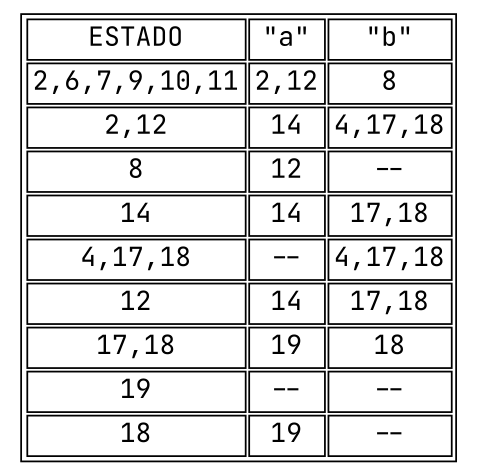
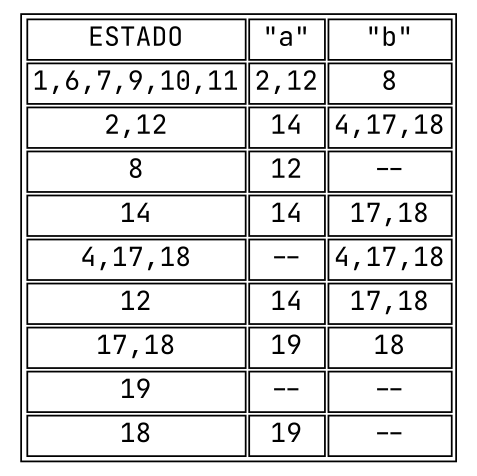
node "ESTADO": text "2,6,7,9,10,11" -> "1,6,7,9,10,11"
